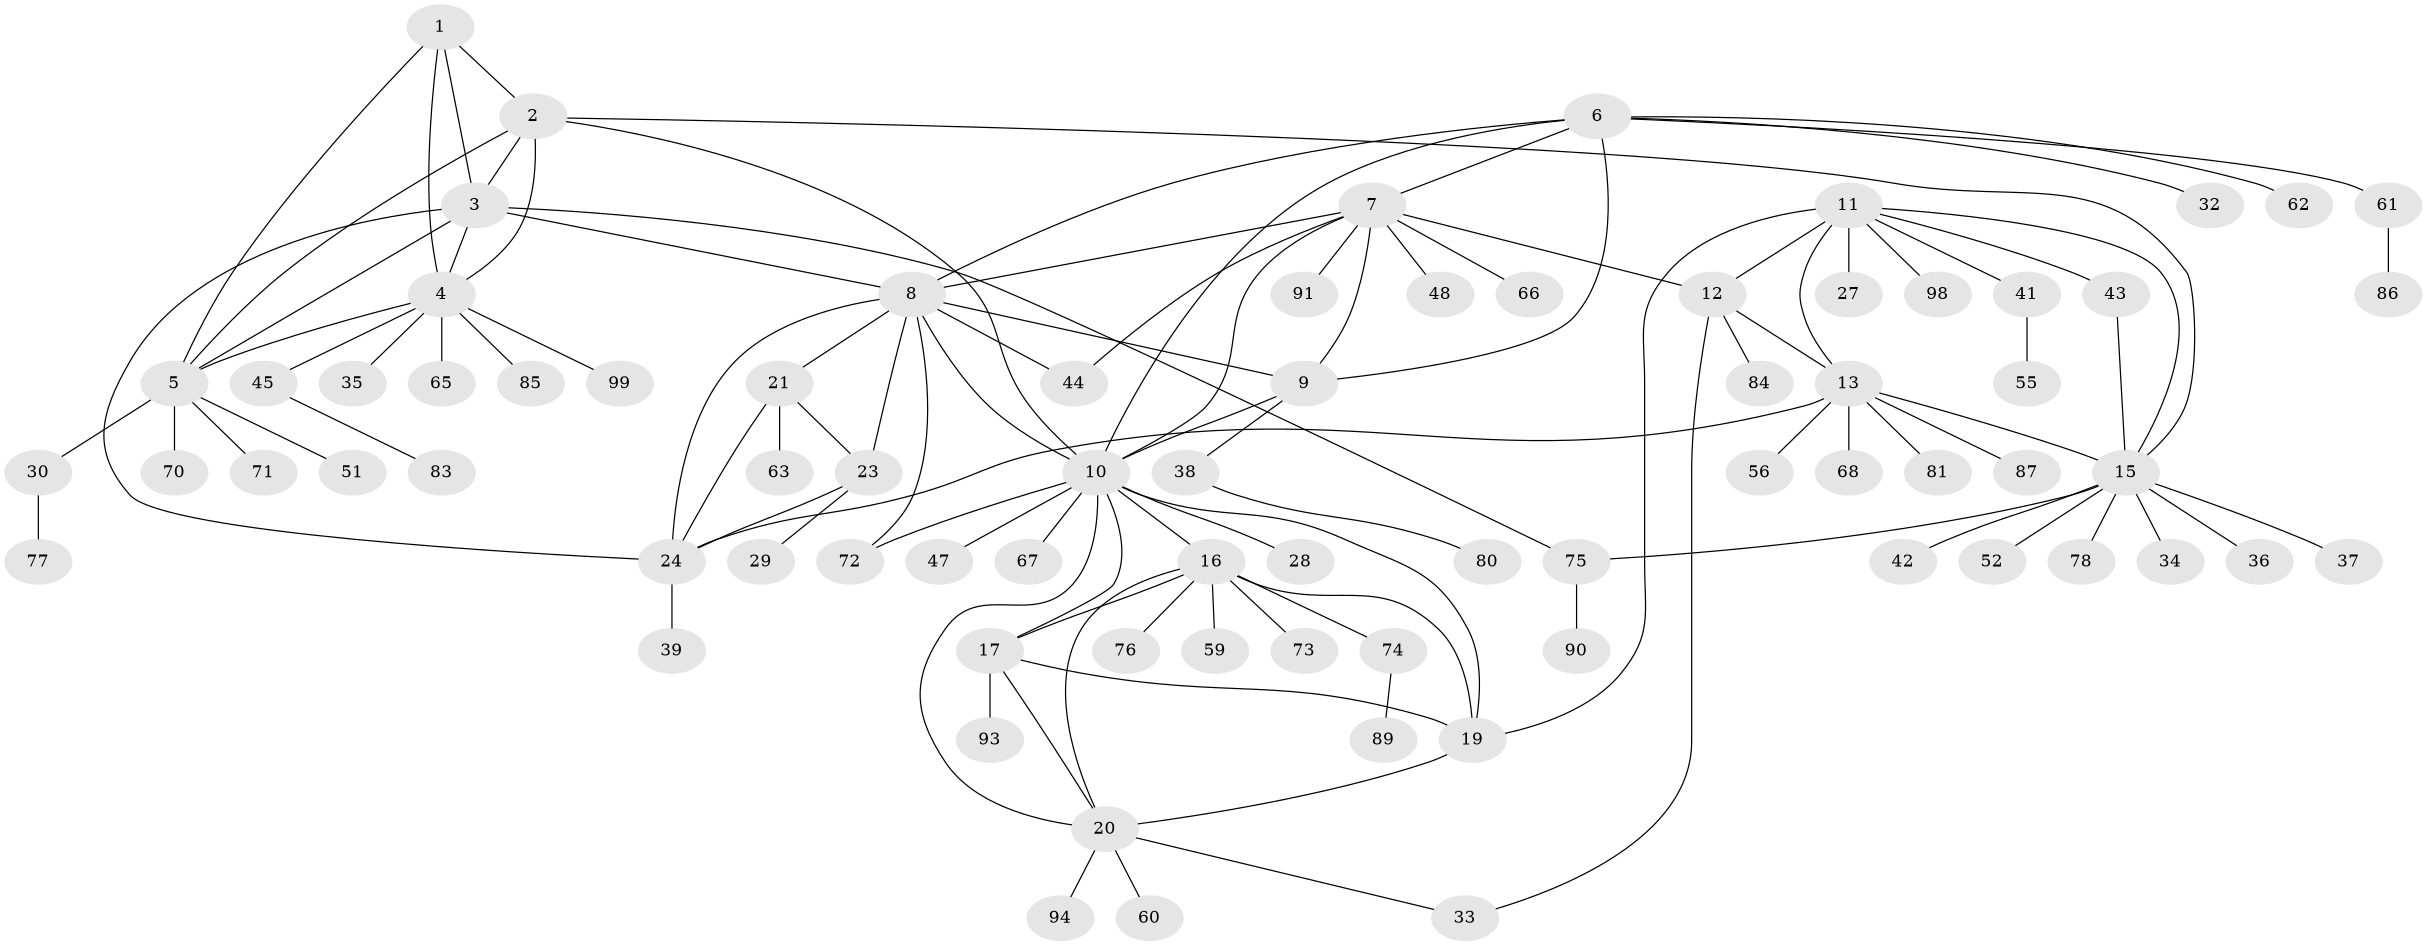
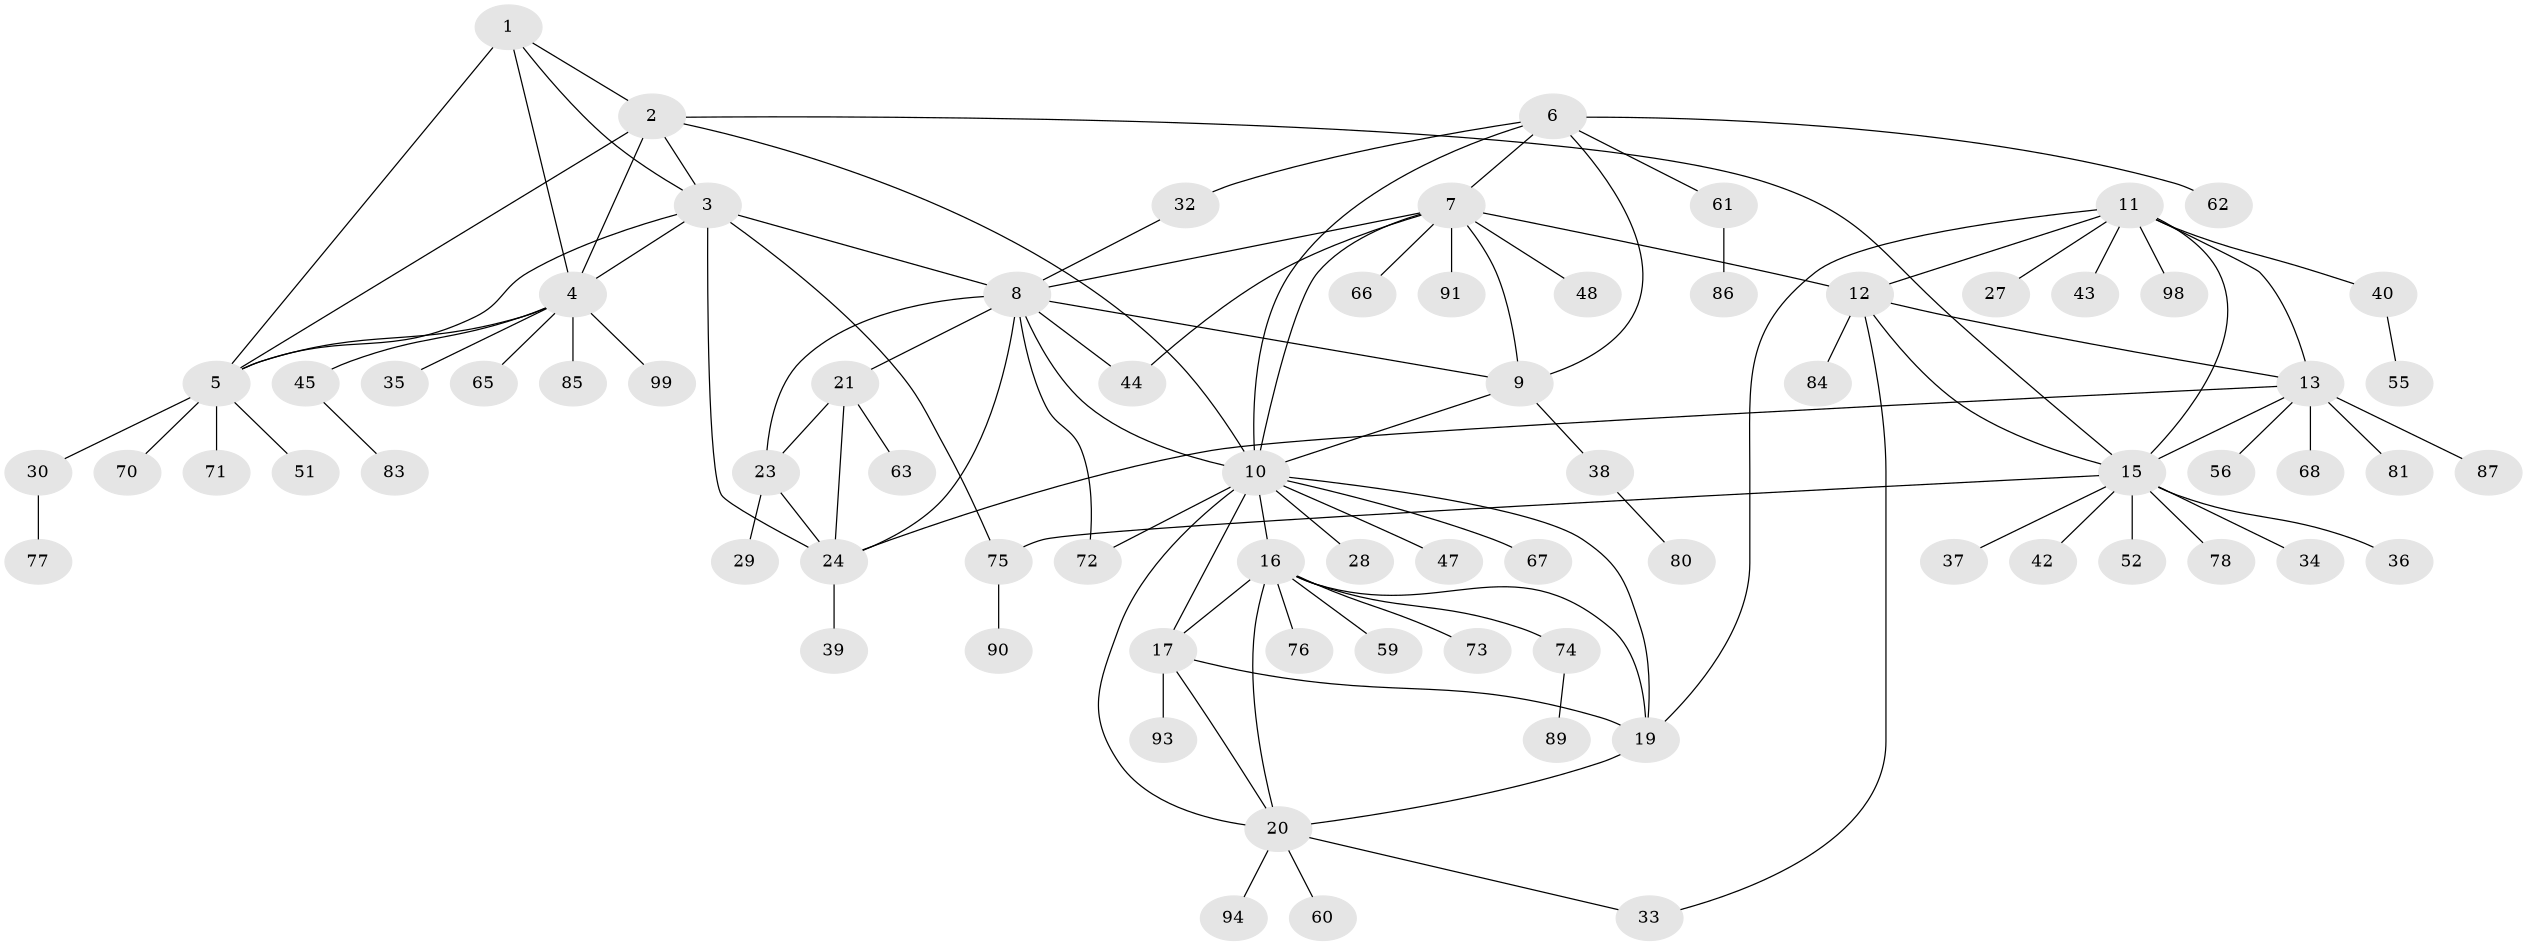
edge "6" -- "8": now "32" -- "8"
node "41": label "41" -> "40"
edge "43" -- "15": now "12" -- "15"
